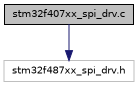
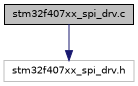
node "stm32f487xx_spi_drv.h": label "stm32f487xx_spi_drv.h" -> "stm32f407xx_spi_drv.h"
